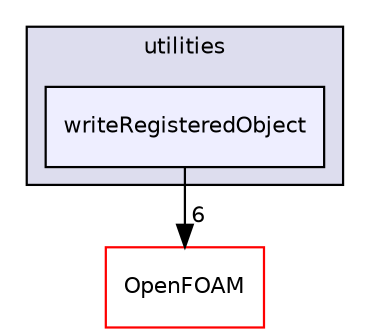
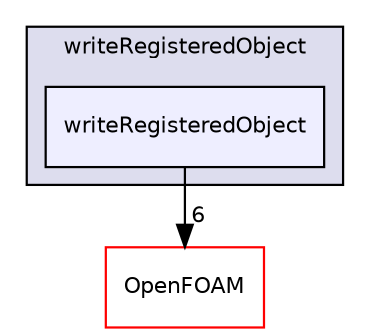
cluster "utilities": label "utilities" -> "writeRegisteredObject"
